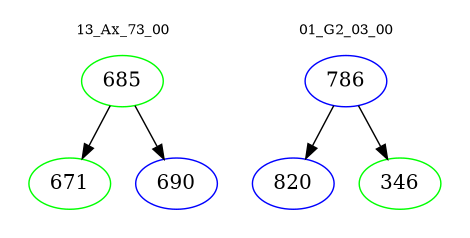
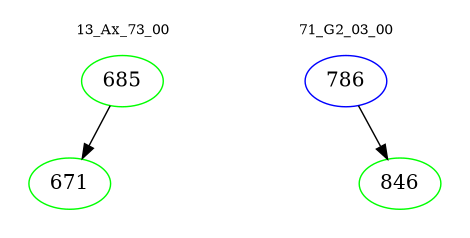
cluster "01_G2_03_00": label "01_G2_03_00" -> "71_G2_03_00"
node "690": removed
node "820": removed
node "346": label "346" -> "846"
